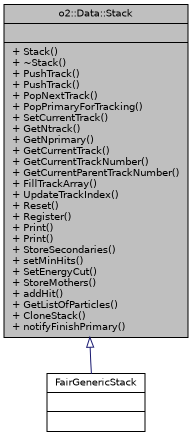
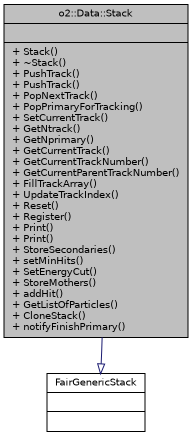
edge "FairGenericStack" -> "o2::Data::Stack": reversed
